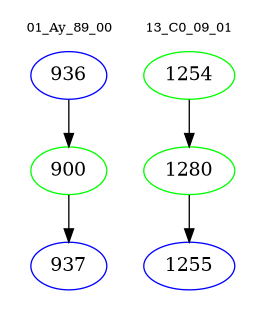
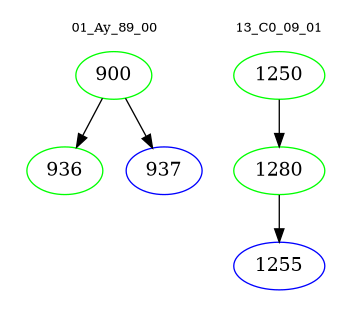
node "936": color blue -> green
node "1254": label "1254" -> "1250"
edge "936" -> "900": reversed
